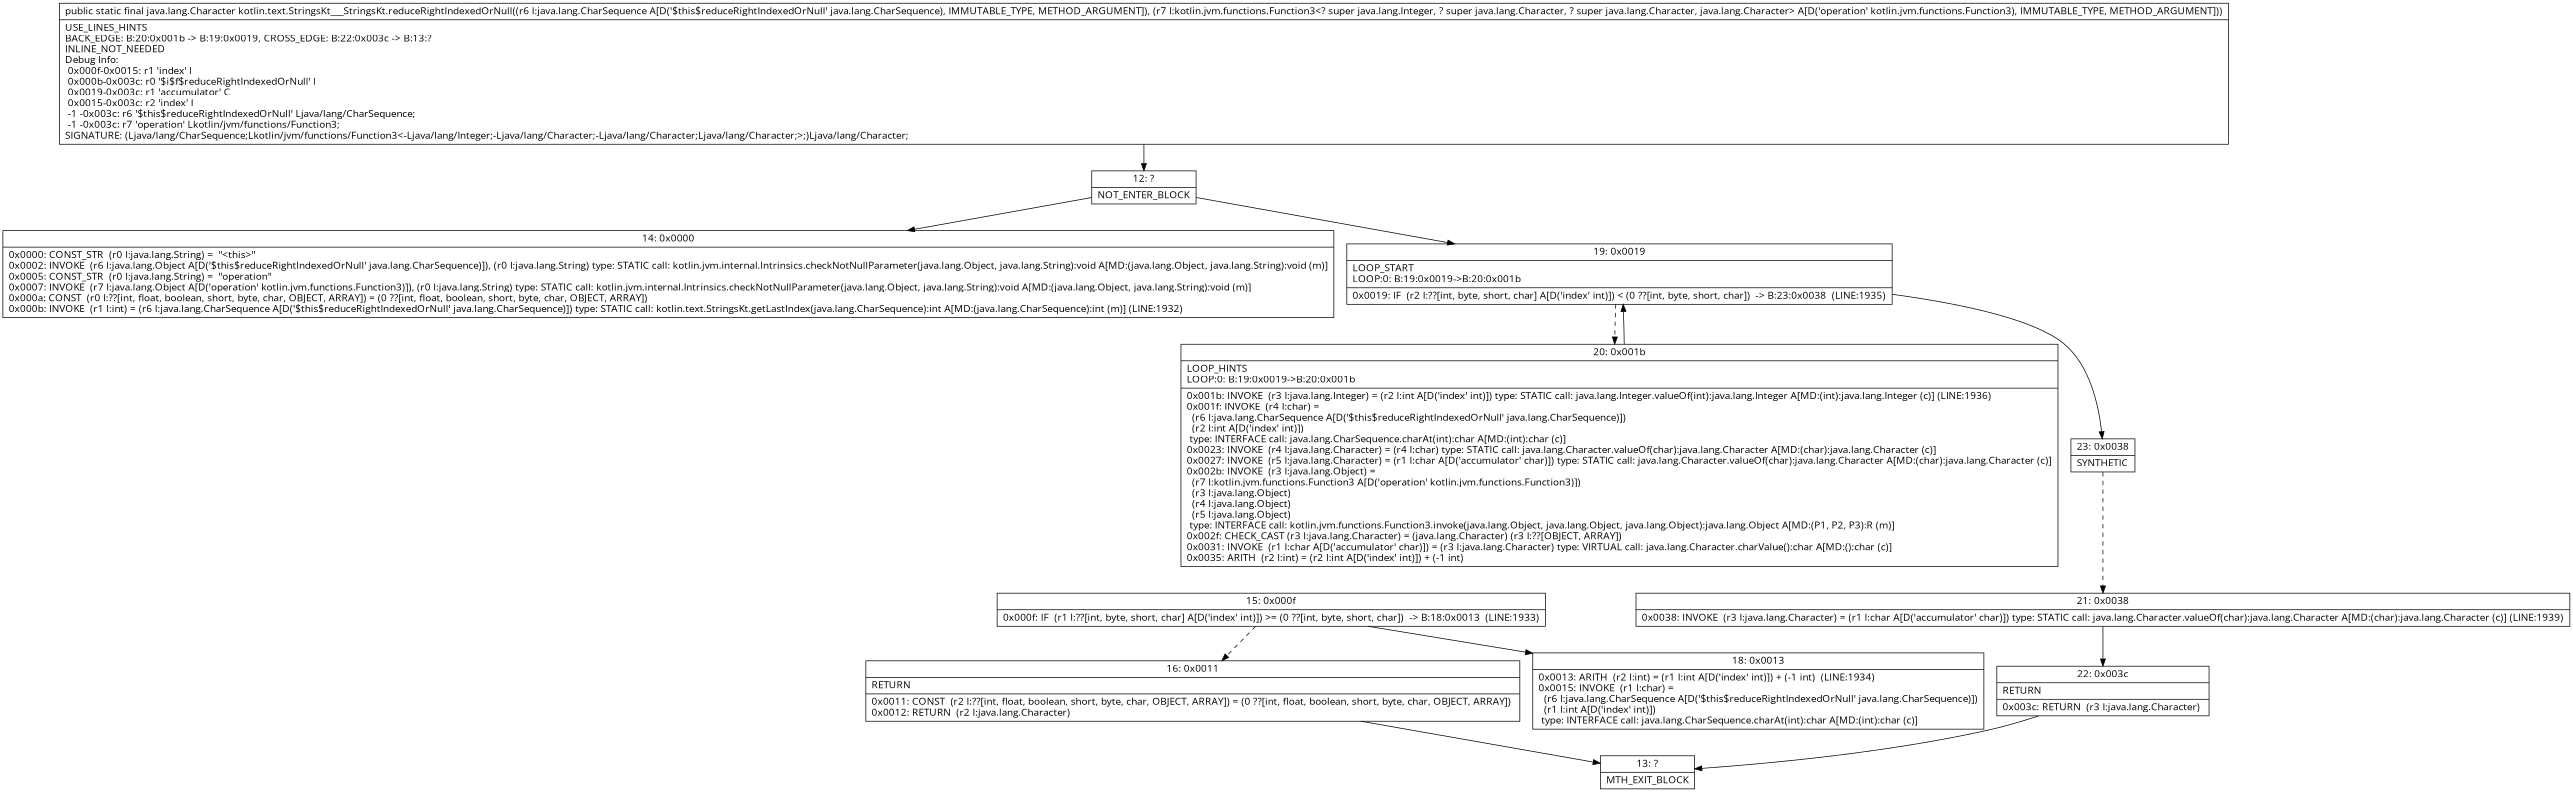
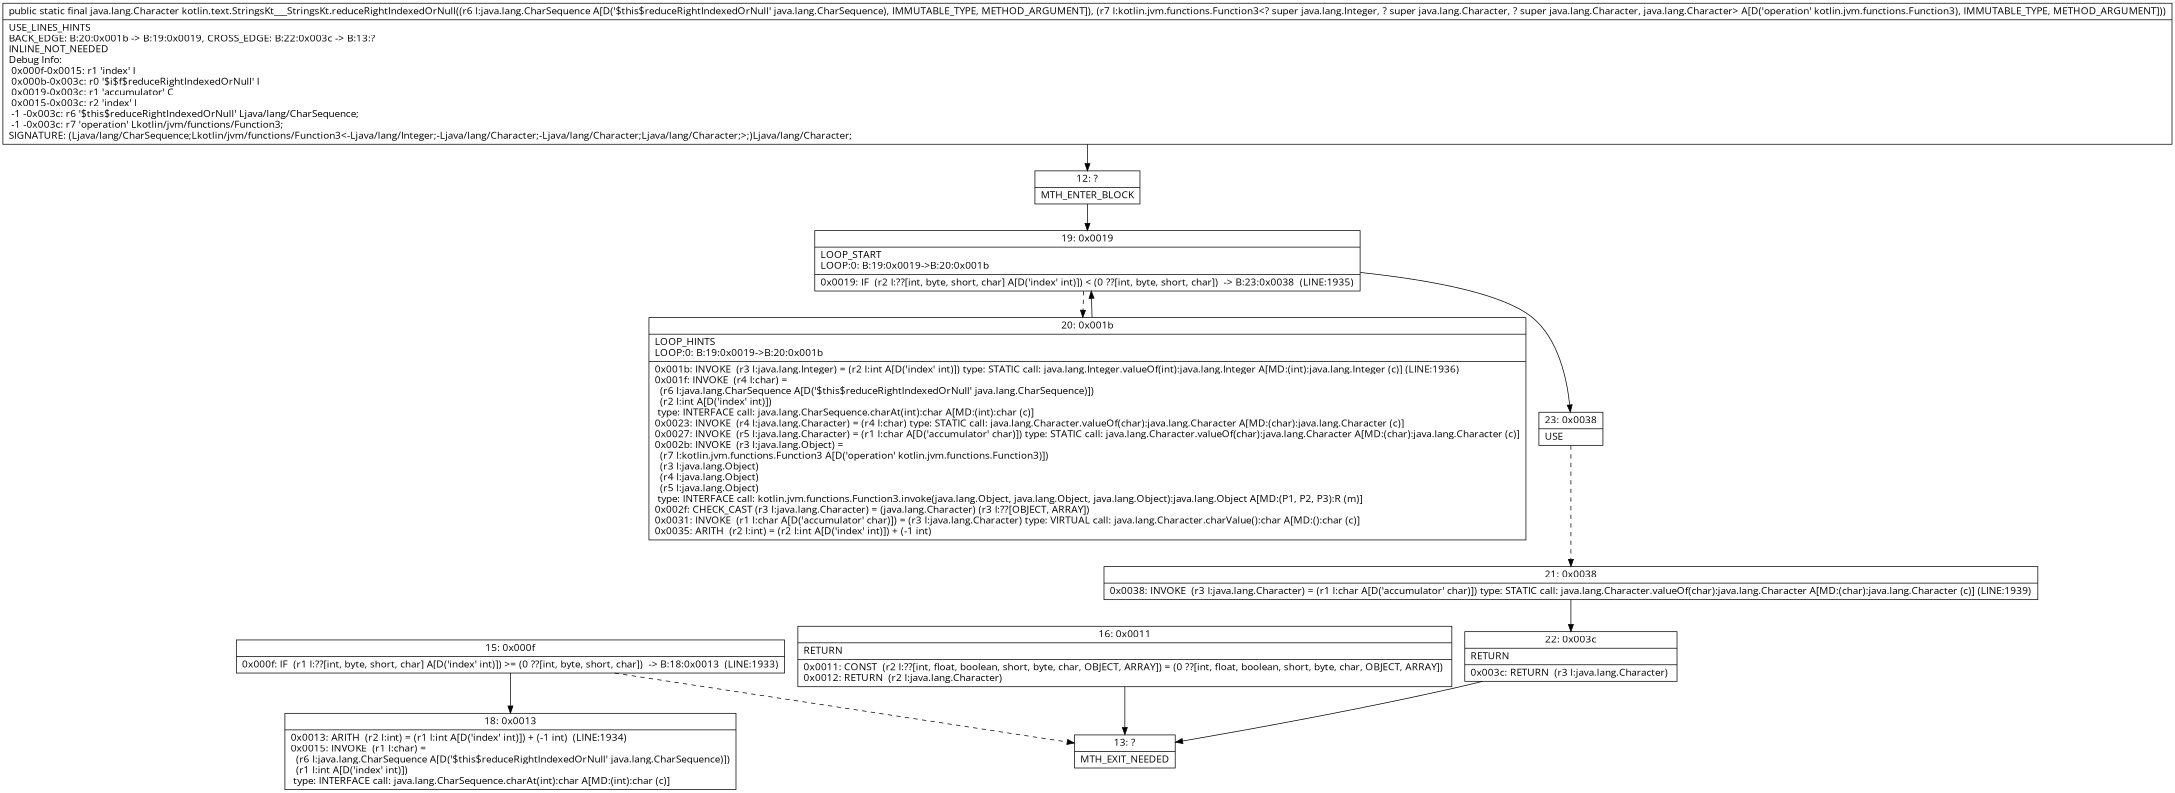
node "12: ?": text "NOT_ENTER_BLOCK" -> "MTH_ENTER_BLOCK"
node "14: 0x0000": removed
node "23: 0x0038": text "SYNTHETIC" -> "USE"
edge "15: 0x000f" -> "16: 0x0011": now "15: 0x000f" -> "13: ?"
node "13: ?": text "MTH_EXIT_BLOCK" -> "MTH_EXIT_NEEDED"
